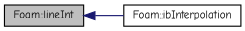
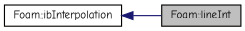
edge "Foam::ibInterpolation" -> "Foam::lineInt": reversed
